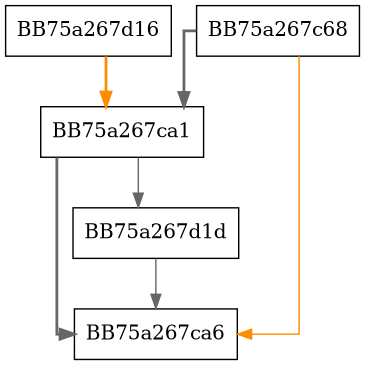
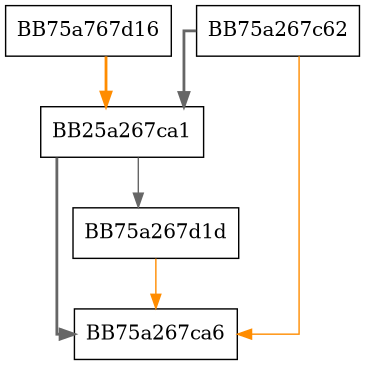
node "BB75a267d16": label "BB75a267d16" -> "BB75a767d16"
node "BB75a267c68": label "BB75a267c68" -> "BB75a267c62"
node "BB75a267ca1": label "BB75a267ca1" -> "BB25a267ca1"
edge "BB75a267d1d" -> "BB75a267ca6": color gray40 -> darkorange
